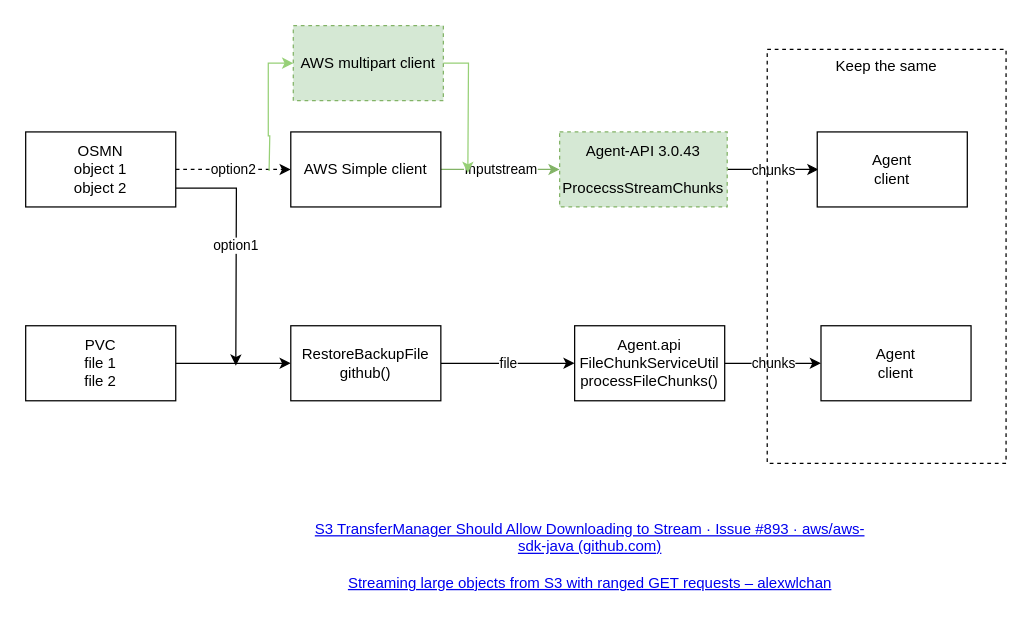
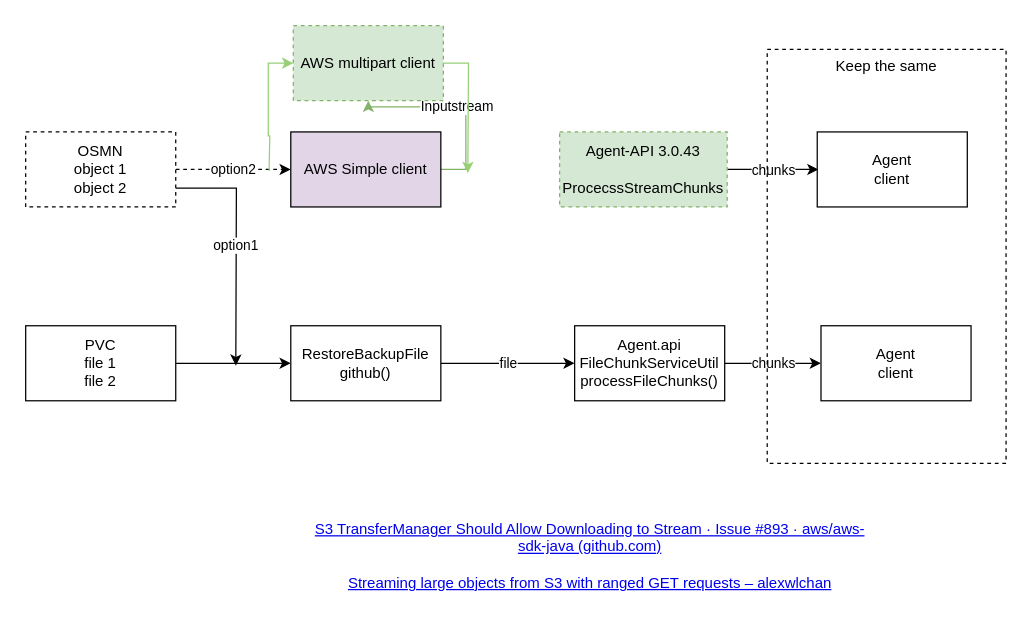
node "OSMN object 1 object 2": style solid -> dashed
node "AWS Simple client": fillcolor #ffffff -> #e1d5e7
edge "AWS Simple client" -> "Agent-API 3.0.43 ProcecssStreamChunks": now "AWS Simple client" -> "AWS multipart client"
